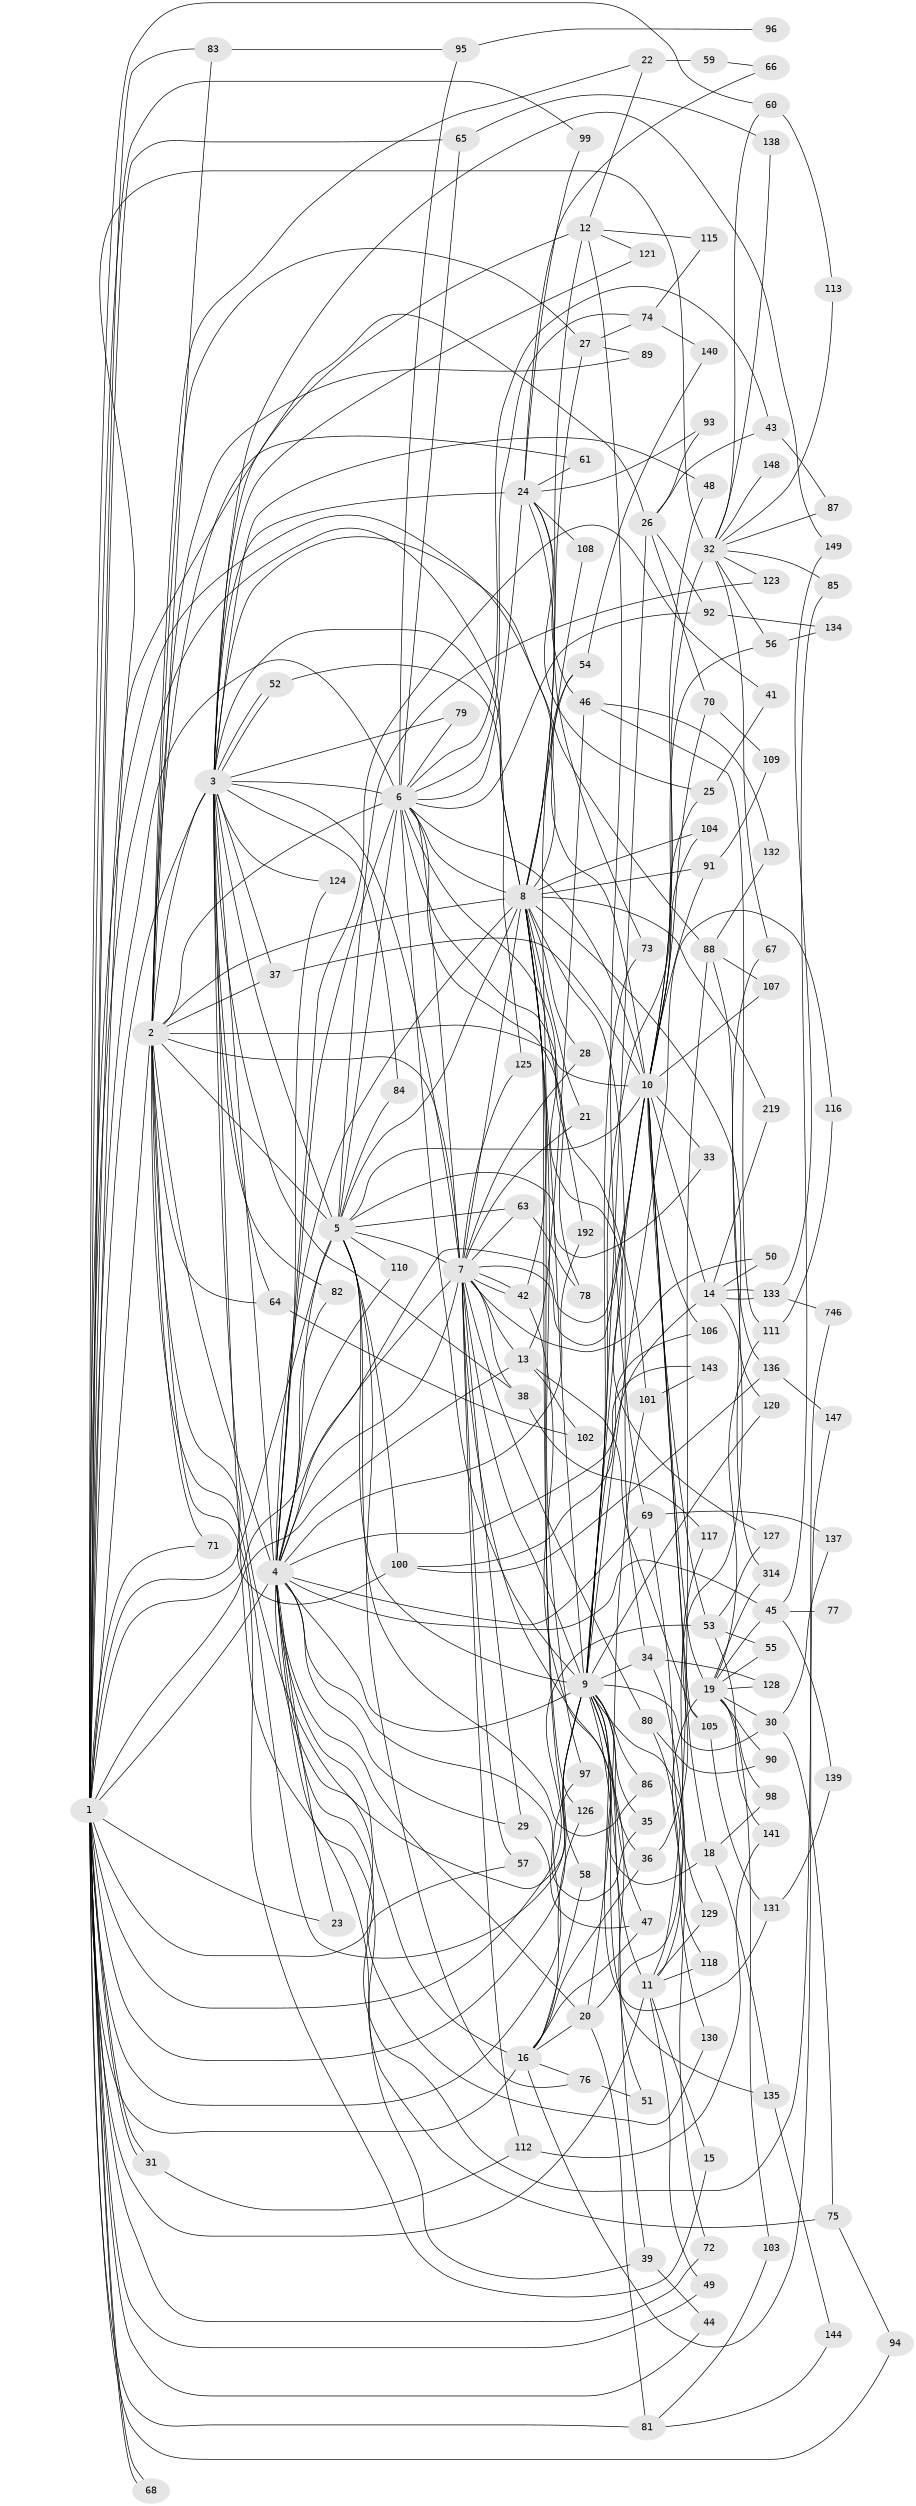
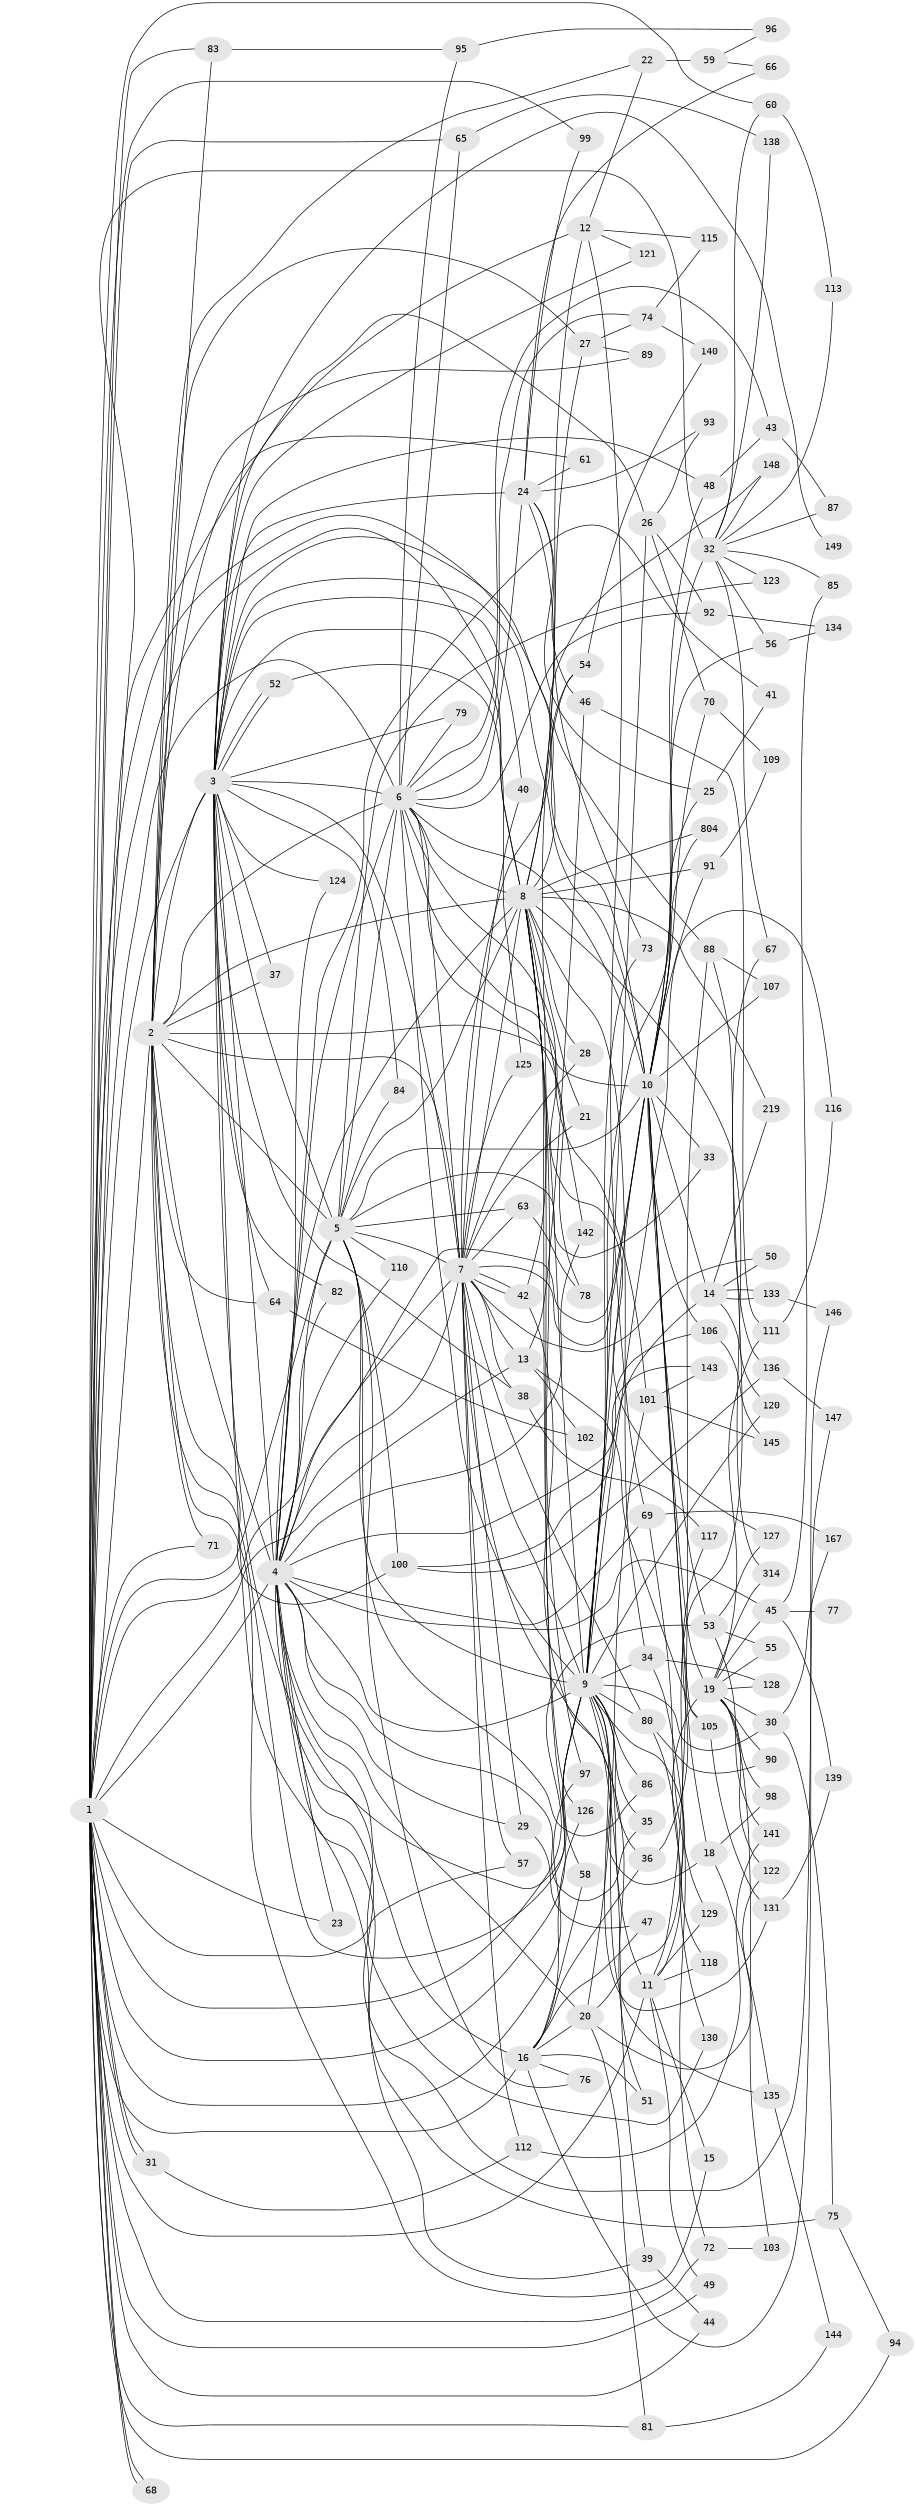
edge "96" -- "59": added
edge "43" -- "26": now "43" -- "48"
node "108": removed
node "40": added
edge "148" -- "7": added
node "104": label "104" -> "804"
node "132": removed
edge "37" -- "10": now "3" -- "10"
edge "149" -- "133": removed
node "192": label "192" -> "142"
node "746": label "746" -> "146"
node "145": added
node "137": label "137" -> "167"
edge "9" -- "47": now "9" -- "80"
node "122": added
edge "76" -- "51": now "16" -- "51"
edge "103" -- "81": now "103" -- "72"
